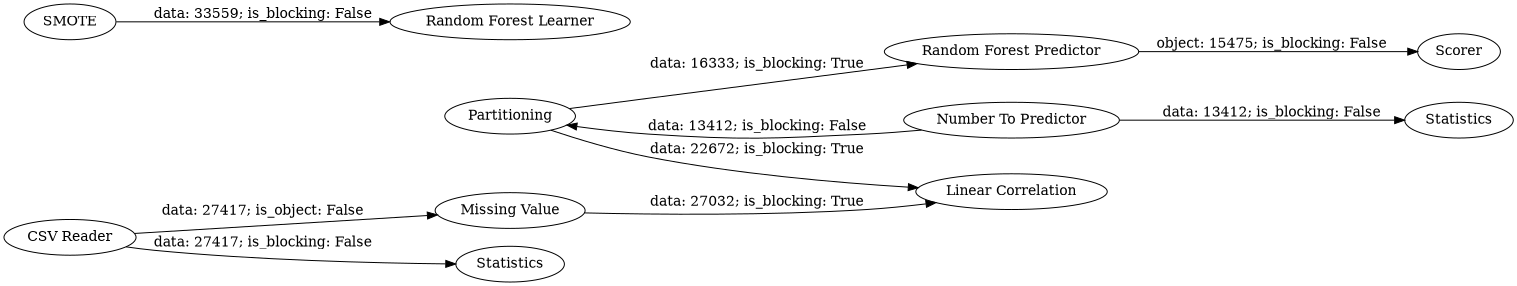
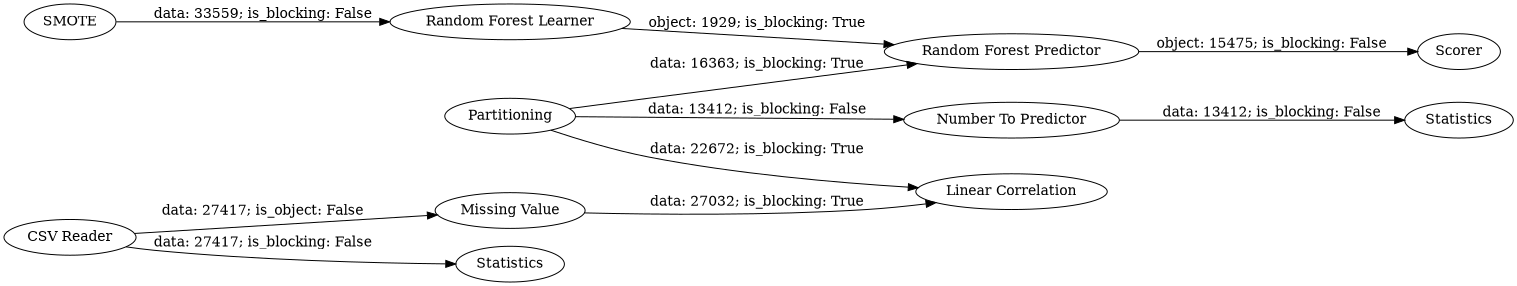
edge "Random Forest Learner" -> "Random Forest Predictor": added, label "object: 1929; is_blocking: True"
edge "Partitioning" -> "Random Forest Predictor": label "data: 16333; is_blocking: True" -> "data: 16363; is_blocking: True"
edge "Number To Predictor" -> "Partitioning": reversed
